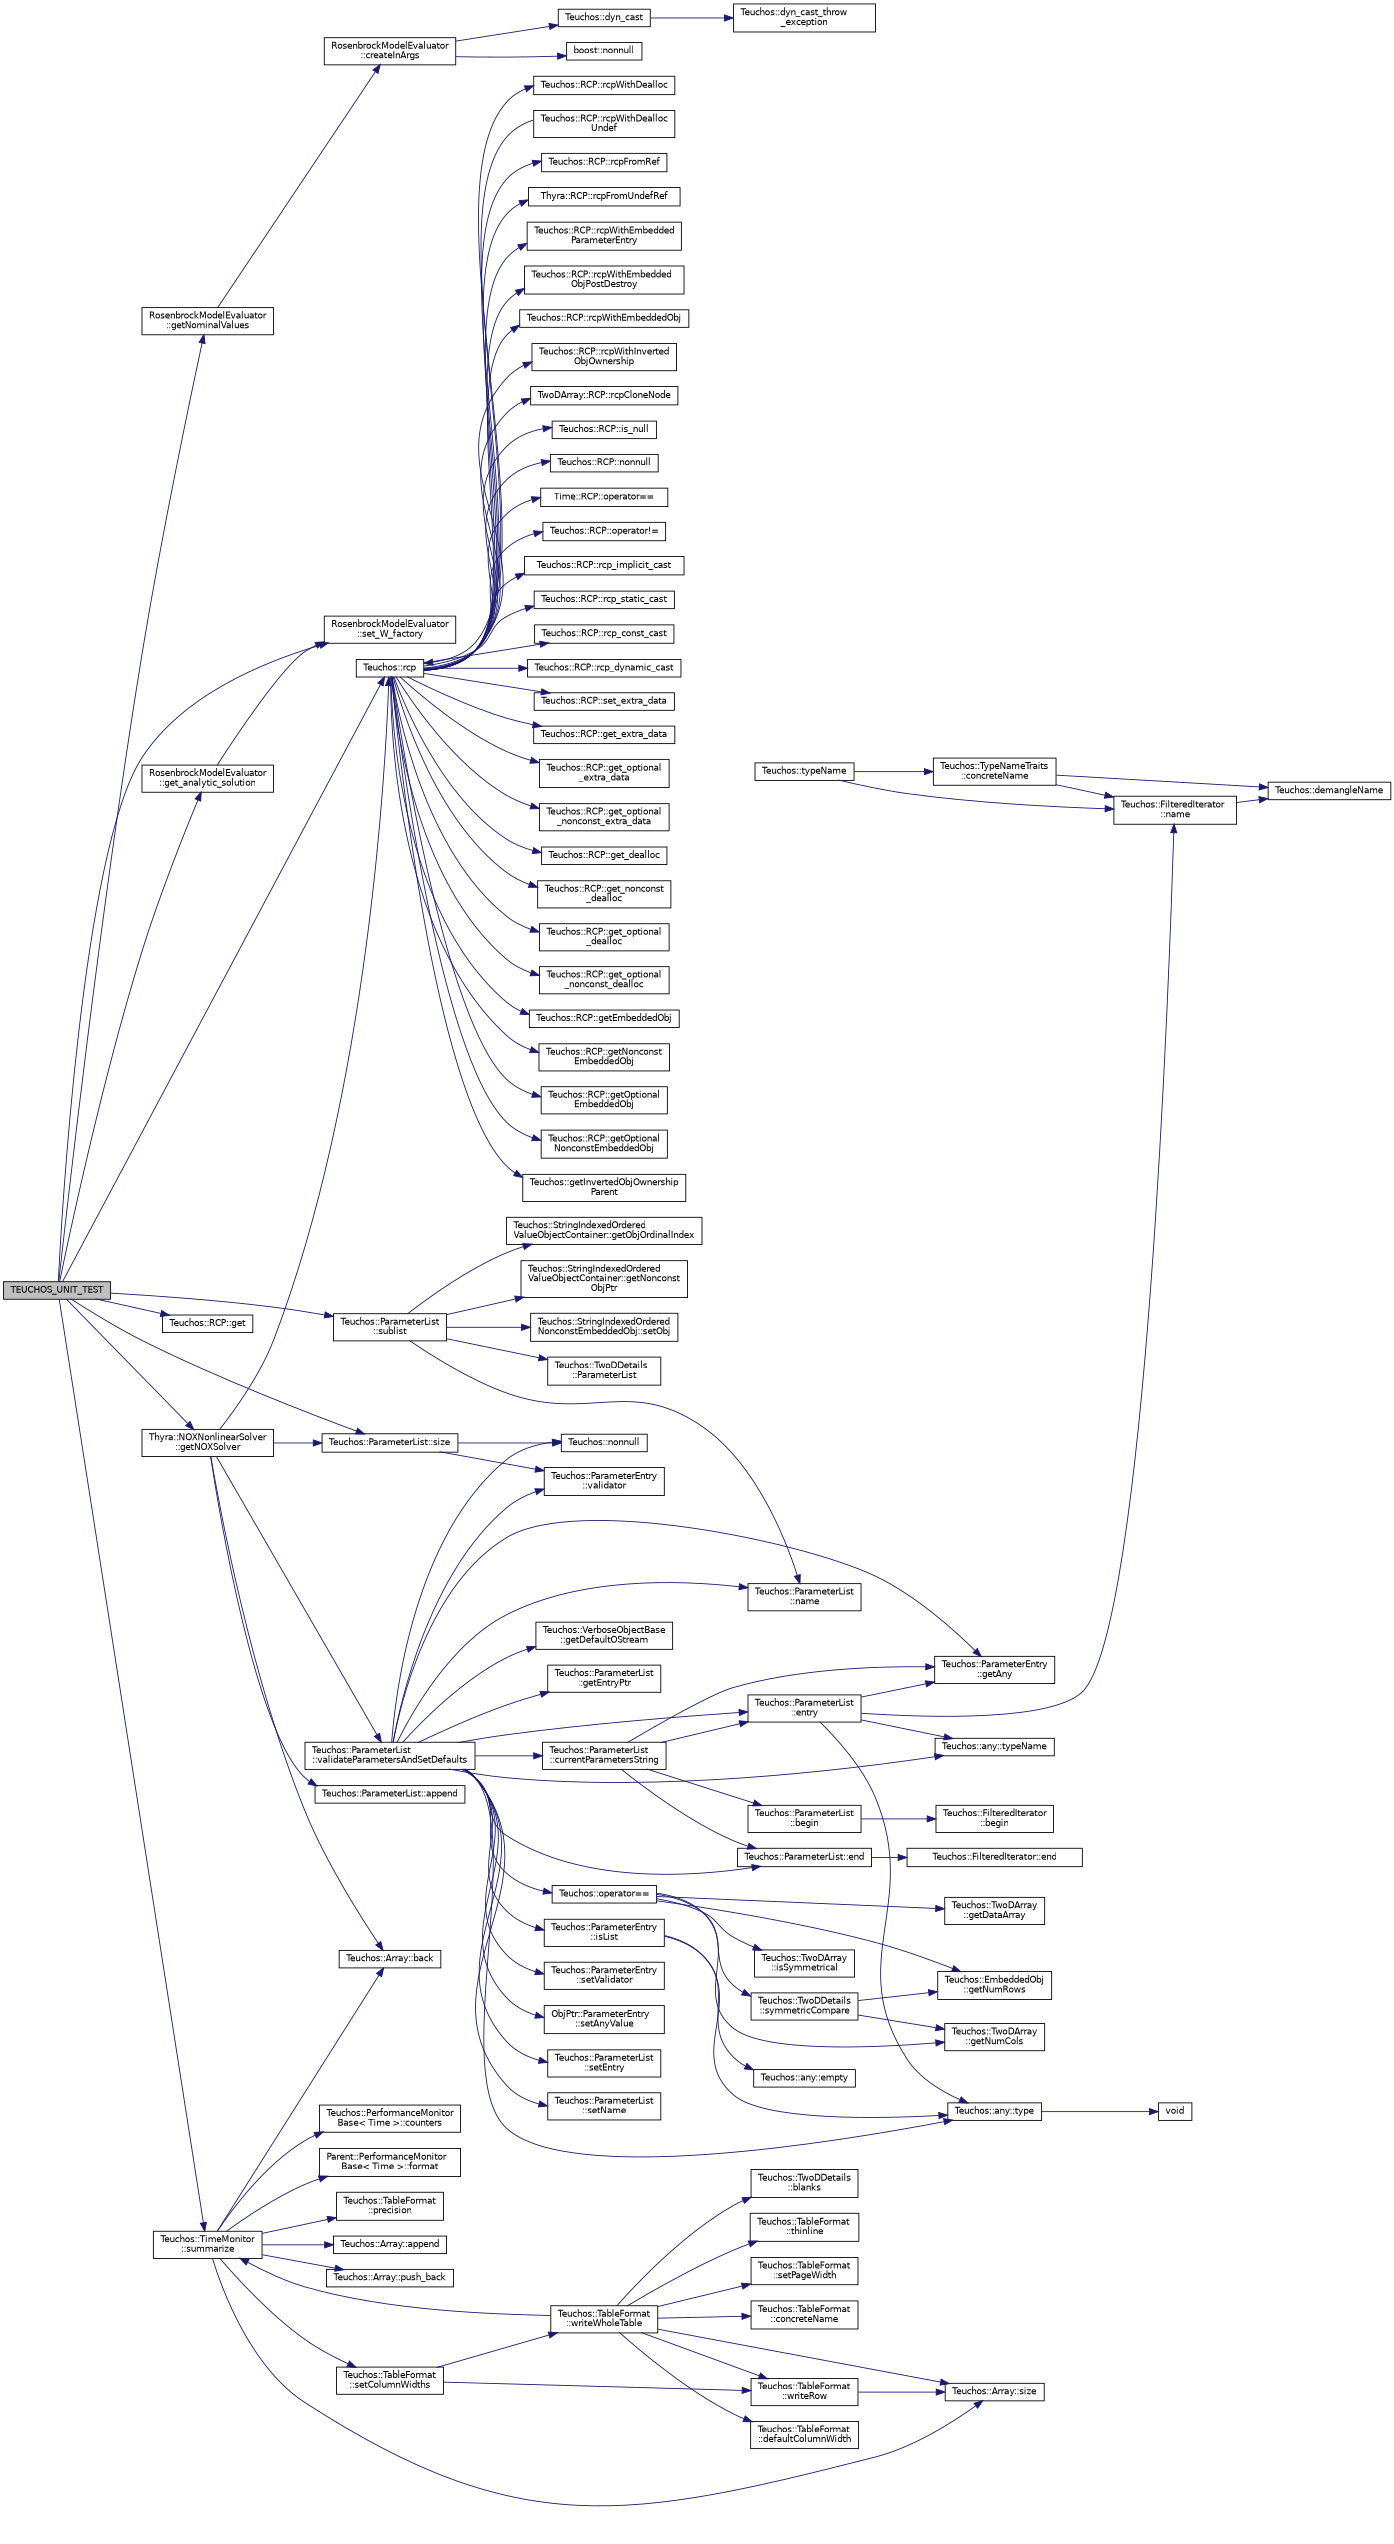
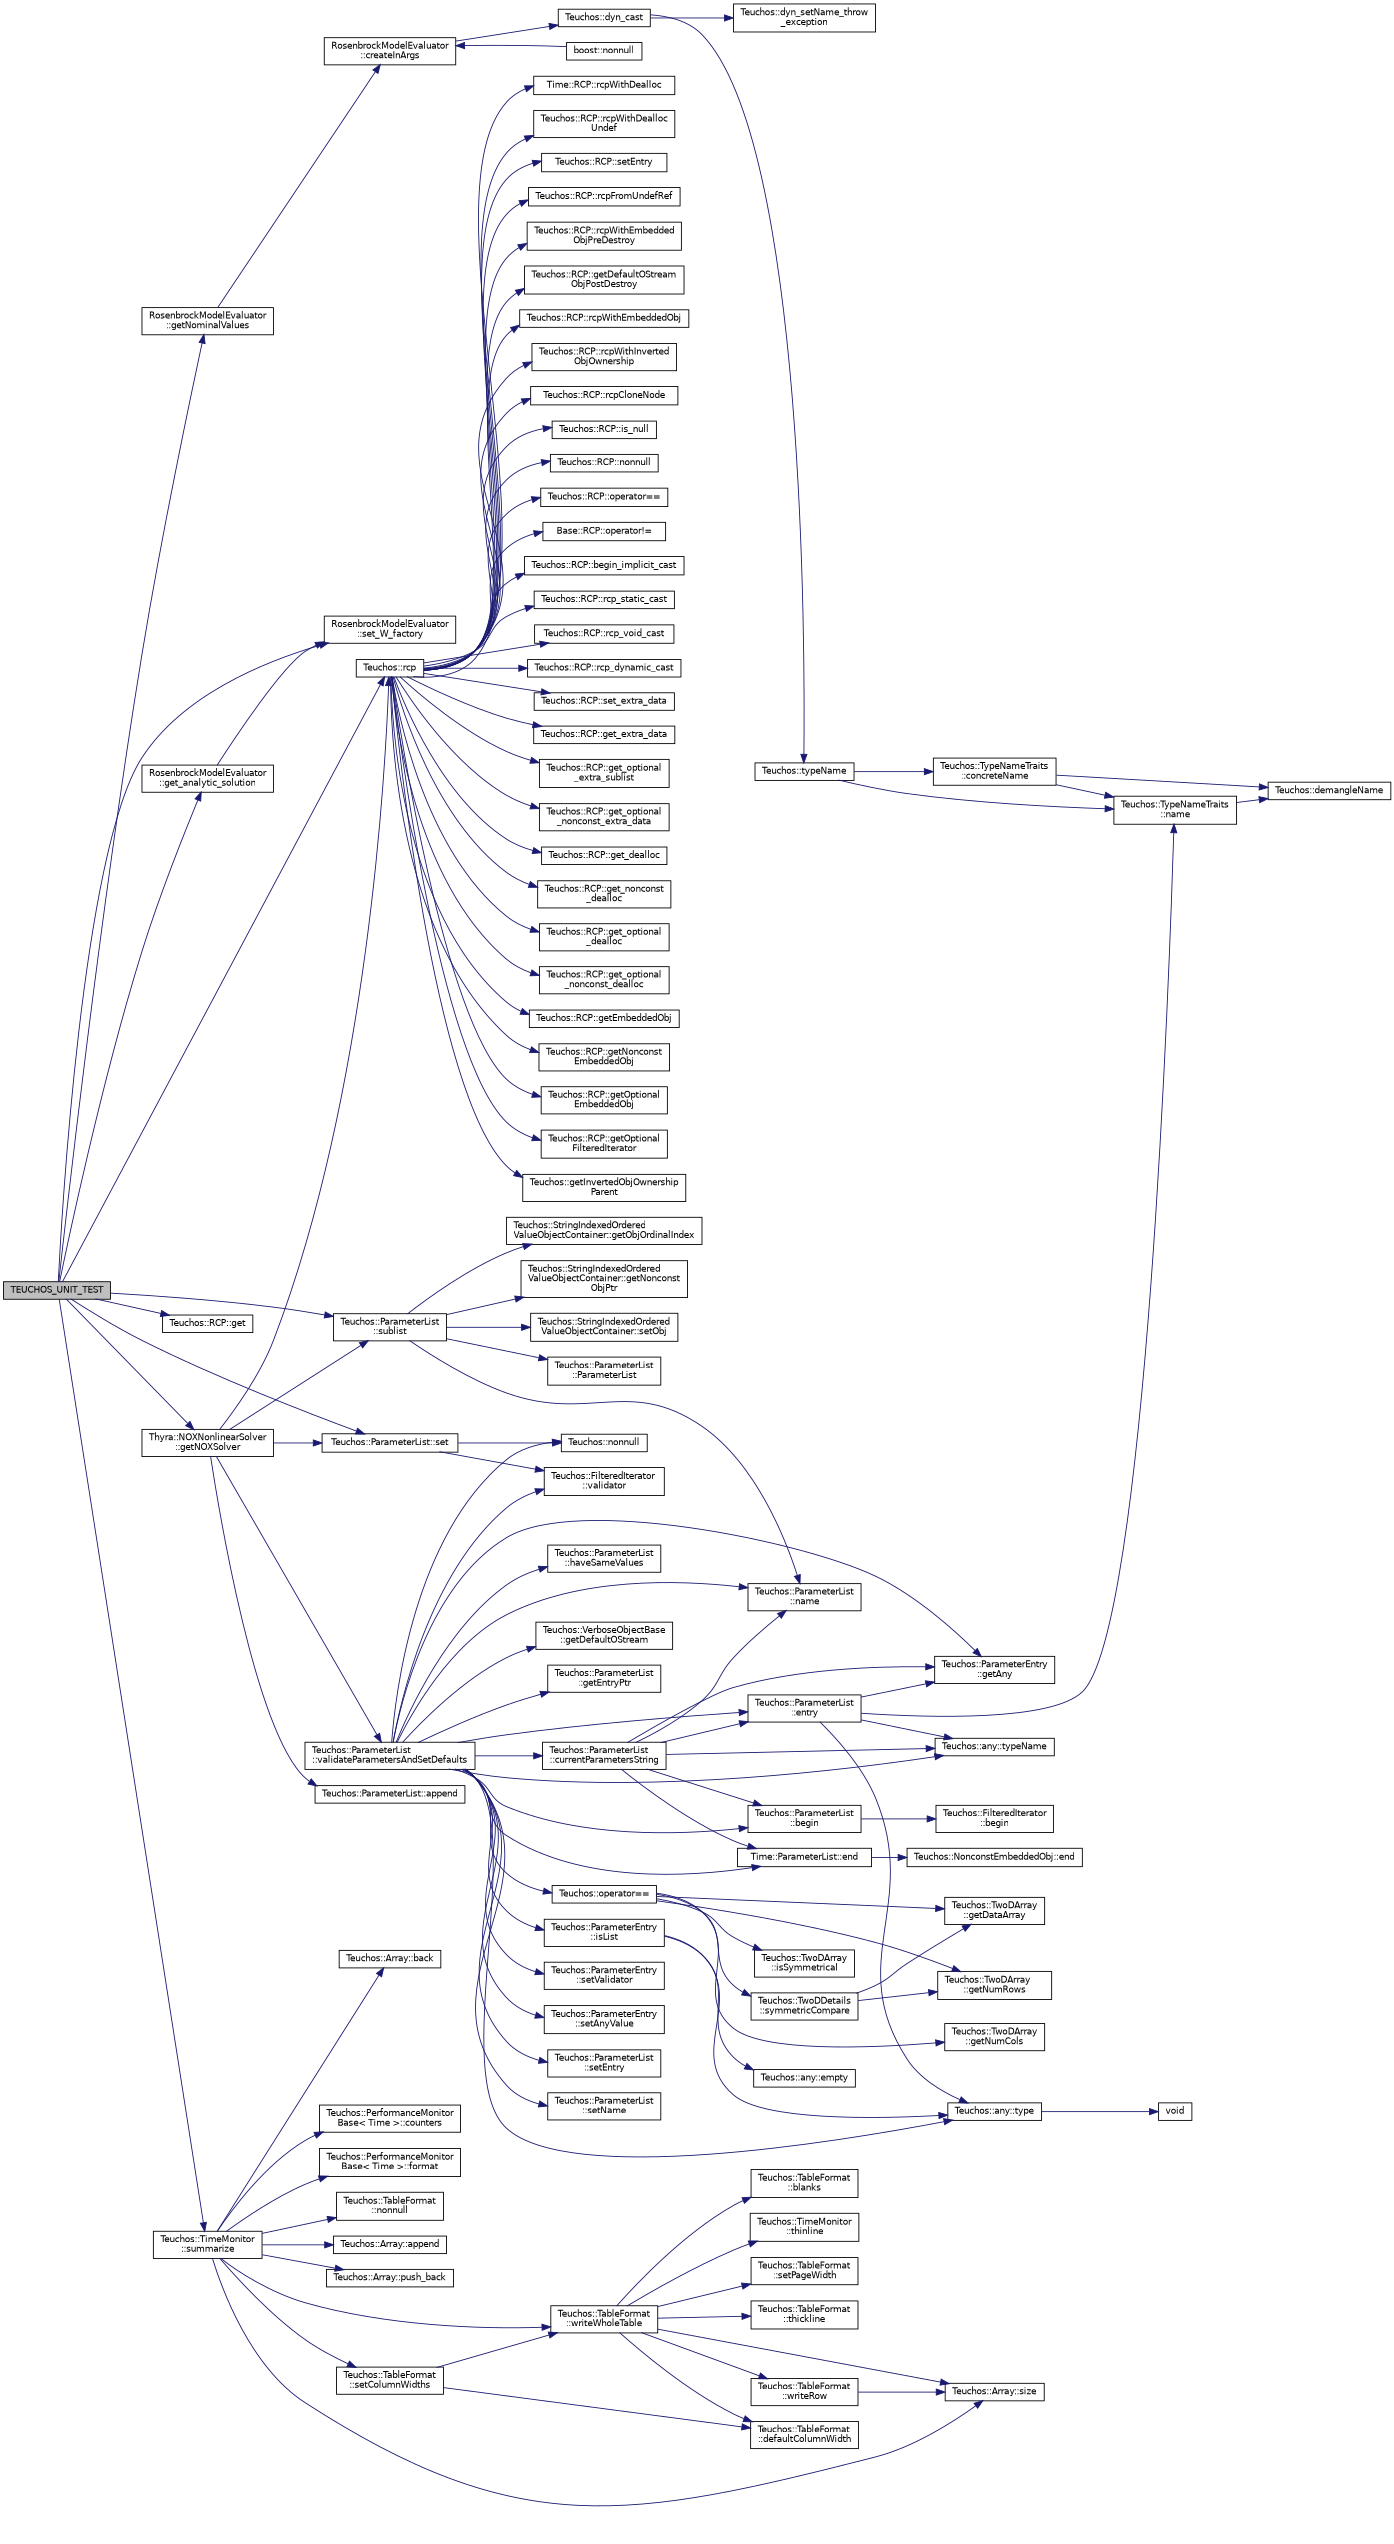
node "Teuchos::dyn_cast_throw _exception": label "Teuchos::dyn_cast_throw _exception" -> "Teuchos::dyn_setName_throw _exception"
edge "RosenbrockModelEvaluator ::createInArgs" -> "boost::nonnull": reversed
node "Teuchos::RCP::rcpWithDealloc": label "Teuchos::RCP::rcpWithDealloc" -> "Time::RCP::rcpWithDealloc"
node "Teuchos::RCP::rcpFromRef": label "Teuchos::RCP::rcpFromRef" -> "Teuchos::RCP::setEntry"
node "Thyra::RCP::rcpFromUndefRef": label "Thyra::RCP::rcpFromUndefRef" -> "Teuchos::RCP::rcpFromUndefRef"
node "Teuchos::RCP::rcpWithEmbedded ParameterEntry": label "Teuchos::RCP::rcpWithEmbedded ParameterEntry" -> "Teuchos::RCP::rcpWithEmbedded ObjPreDestroy"
node "Teuchos::RCP::rcpWithEmbedded ObjPostDestroy": label "Teuchos::RCP::rcpWithEmbedded ObjPostDestroy" -> "Teuchos::RCP::getDefaultOStream ObjPostDestroy"
edge "Teuchos::dyn_cast" -> "Teuchos::typeName": added
node "TwoDArray::RCP::rcpCloneNode": label "TwoDArray::RCP::rcpCloneNode" -> "Teuchos::RCP::rcpCloneNode"
edge "Teuchos::RCP::rcpWithDealloc Undef" -> "Teuchos::rcp": reversed
node "Time::RCP::operator==": label "Time::RCP::operator==" -> "Teuchos::RCP::operator=="
node "Teuchos::RCP::operator!=": label "Teuchos::RCP::operator!=" -> "Base::RCP::operator!="
node "Teuchos::RCP::rcp_implicit_cast": label "Teuchos::RCP::rcp_implicit_cast" -> "Teuchos::RCP::begin_implicit_cast"
node "Teuchos::RCP::rcp_const_cast": label "Teuchos::RCP::rcp_const_cast" -> "Teuchos::RCP::rcp_void_cast"
node "Teuchos::RCP::get_optional _extra_data": label "Teuchos::RCP::get_optional _extra_data" -> "Teuchos::RCP::get_optional _extra_sublist"
node "Teuchos::FilteredIterator ::name": label "Teuchos::FilteredIterator ::name" -> "Teuchos::TypeNameTraits ::name"
node "Teuchos::RCP::getOptional NonconstEmbeddedObj": label "Teuchos::RCP::getOptional NonconstEmbeddedObj" -> "Teuchos::RCP::getOptional FilteredIterator"
node "Teuchos::StringIndexedOrdered NonconstEmbeddedObj::setObj": label "Teuchos::StringIndexedOrdered NonconstEmbeddedObj::setObj" -> "Teuchos::StringIndexedOrdered ValueObjectContainer::setObj"
node "Teuchos::TwoDDetails ::ParameterList": label "Teuchos::TwoDDetails ::ParameterList" -> "Teuchos::ParameterList ::ParameterList"
node "Teuchos::ParameterList::size": label "Teuchos::ParameterList::size" -> "Teuchos::ParameterList::set"
node "Teuchos::ParameterEntry ::validator": label "Teuchos::ParameterEntry ::validator" -> "Teuchos::FilteredIterator ::validator"
node "Teuchos::ParameterList ::haveSameValues": added
edge "Teuchos::ParameterList ::currentParametersString" -> "Teuchos::ParameterList ::name": added
edge "Teuchos::ParameterList ::currentParametersString" -> "Teuchos::any::typeName": added
edge "Thyra::NOXNonlinearSolver ::getNOXSolver" -> "Teuchos::Array::back": now "Thyra::NOXNonlinearSolver ::getNOXSolver" -> "Teuchos::ParameterList ::sublist"
edge "Teuchos::ParameterList ::validateParametersAndSetDefaults" -> "Teuchos::ParameterList ::begin": added
node "Teuchos::ParameterList::end": label "Teuchos::ParameterList::end" -> "Time::ParameterList::end"
node "Teuchos::FilteredIterator::end": label "Teuchos::FilteredIterator::end" -> "Teuchos::NonconstEmbeddedObj::end"
node "Teuchos::EmbeddedObj ::getNumRows": label "Teuchos::EmbeddedObj ::getNumRows" -> "Teuchos::TwoDArray ::getNumRows"
node "ObjPtr::ParameterEntry ::setAnyValue": label "ObjPtr::ParameterEntry ::setAnyValue" -> "Teuchos::ParameterEntry ::setAnyValue"
edge "Teuchos::TwoDDetails ::symmetricCompare" -> "Teuchos::TwoDArray ::getNumCols": now "Teuchos::TwoDDetails ::symmetricCompare" -> "Teuchos::TwoDArray ::getDataArray"
node "Parent::PerformanceMonitor Base< Time >::format": label "Parent::PerformanceMonitor Base< Time >::format" -> "Teuchos::PerformanceMonitor Base< Time >::format"
node "Teuchos::TwoDDetails ::blanks": label "Teuchos::TwoDDetails ::blanks" -> "Teuchos::TableFormat ::blanks"
node "Teuchos::TableFormat ::precision": label "Teuchos::TableFormat ::precision" -> "Teuchos::TableFormat ::nonnull"
node "Teuchos::TableFormat ::thinline": label "Teuchos::TableFormat ::thinline" -> "Teuchos::TimeMonitor ::thinline"
edge "Teuchos::TableFormat ::writeWholeTable" -> "Teuchos::TimeMonitor ::summarize": reversed
node "Teuchos::TableFormat ::concreteName": label "Teuchos::TableFormat ::concreteName" -> "Teuchos::TableFormat ::thickline"
edge "Teuchos::TableFormat ::setColumnWidths" -> "Teuchos::TableFormat ::writeRow": now "Teuchos::TableFormat ::setColumnWidths" -> "Teuchos::TableFormat ::defaultColumnWidth"
